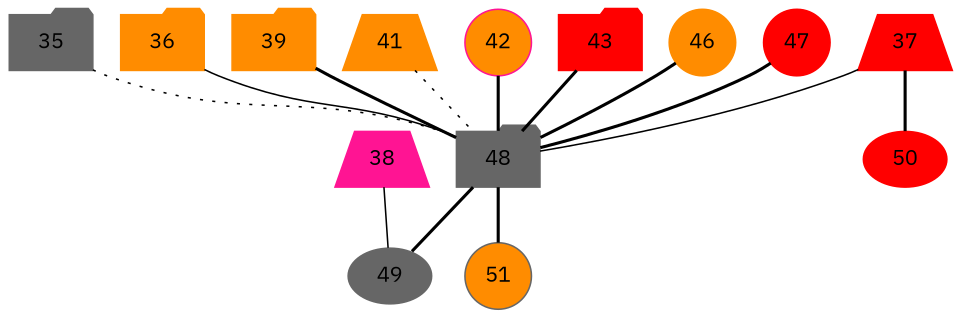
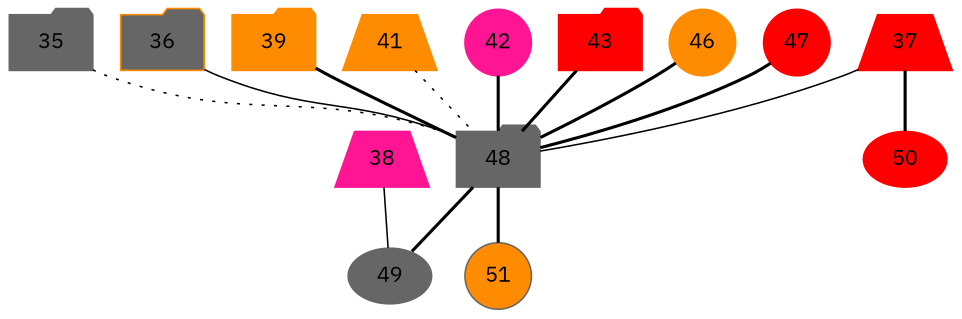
node "36": fillcolor darkorange -> gray40
node "42": fillcolor darkorange -> deeppink
